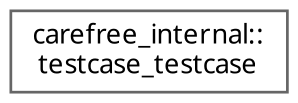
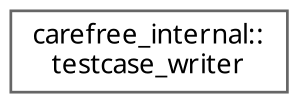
node "carefree_internal:: testcase_testcase": label "carefree_internal:: testcase_testcase" -> "carefree_internal:: testcase_writer"
